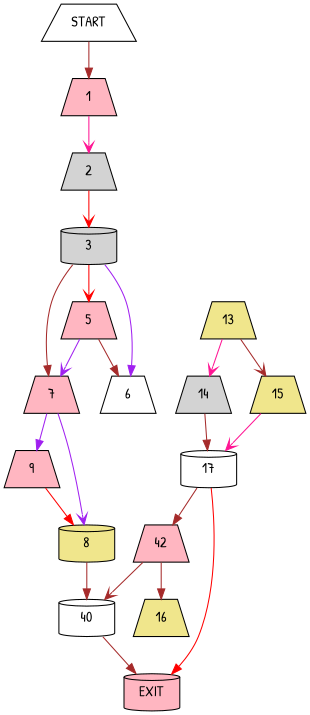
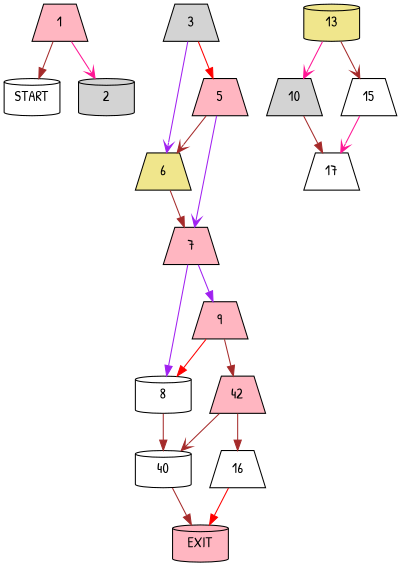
node "START": shape trapezium -> cylinder
edge "START" -> "1": reversed
node "2": shape trapezium -> cylinder
edge "2" -> "3": removed
node "3": shape cylinder -> trapezium
edge "3" -> "5": arrowhead vee -> normal
edge "3" -> "7": now "6" -> "7"
edge "3" -> "6": arrowhead normal -> vee
node "13": shape trapezium -> cylinder
edge "5" -> "6": arrowhead normal -> vee
node "6": fillcolor white -> khaki
node "14": label "14" -> "10"
node "15": fillcolor khaki -> white
edge "7" -> "8": arrowhead vee -> normal
node "17": shape cylinder -> trapezium
edge "17" -> "42": now "9" -> "42"
node "8": fillcolor khaki -> white
edge "17" -> "EXIT": now "16" -> "EXIT"
node "16": fillcolor khaki -> white
